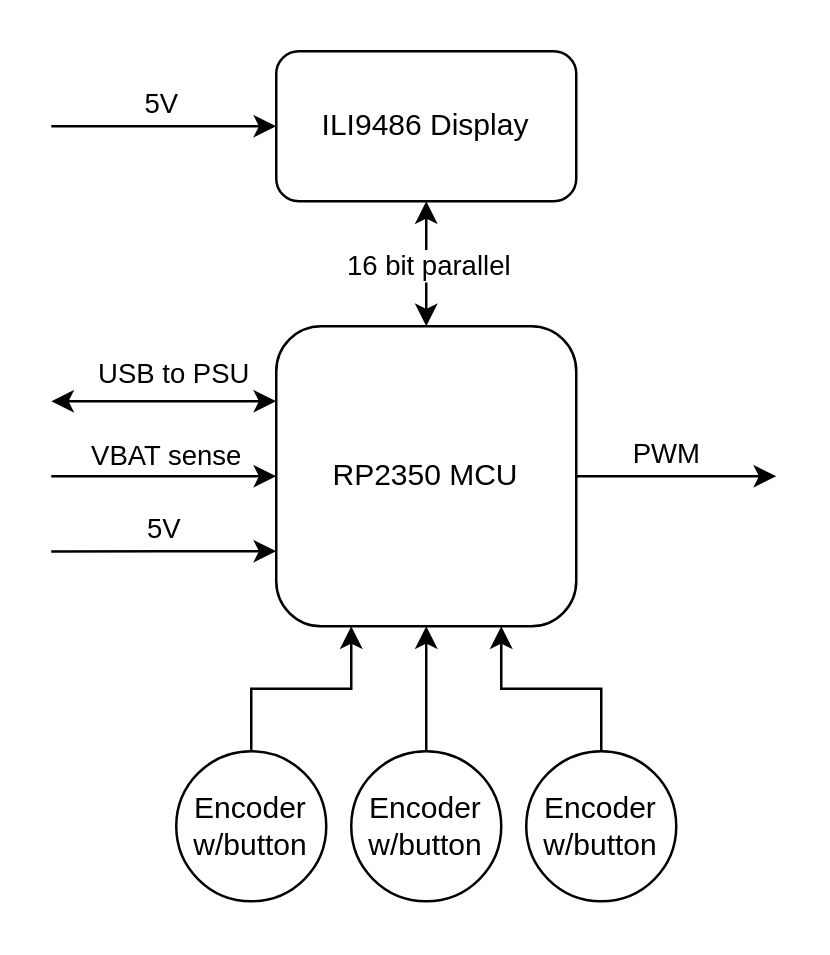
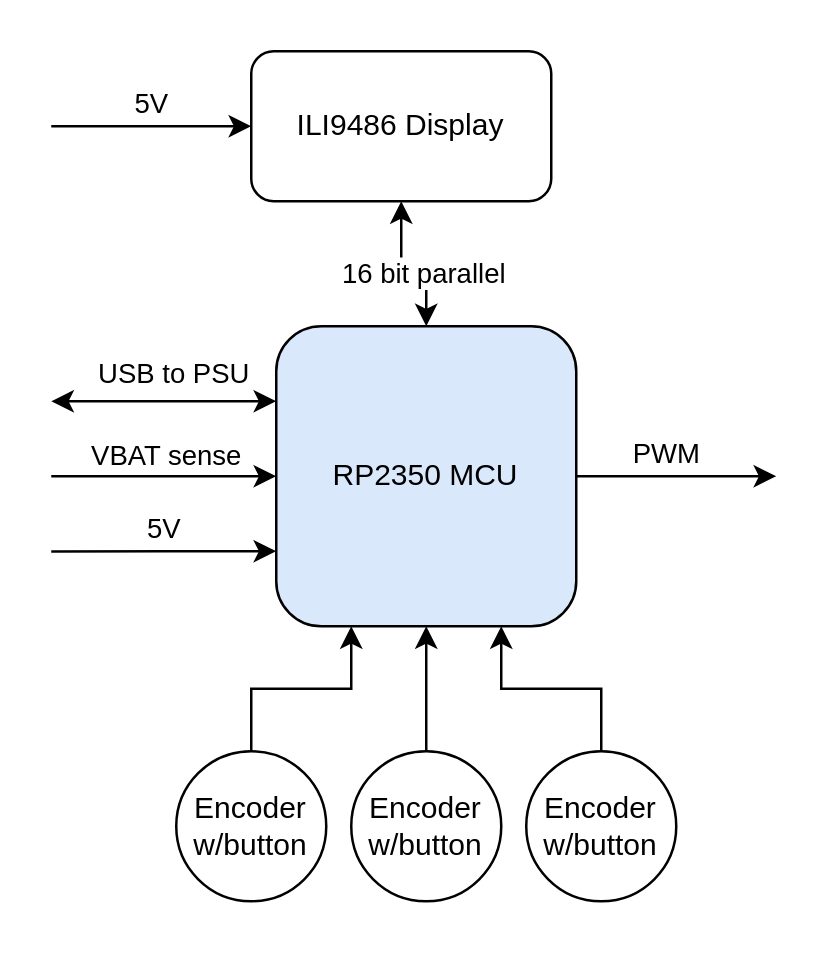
node "ILI9486 Display": moved (426, 126) -> (401, 126)
node "RP2350 MCU": fillcolor #ffffff -> #dae8fc
